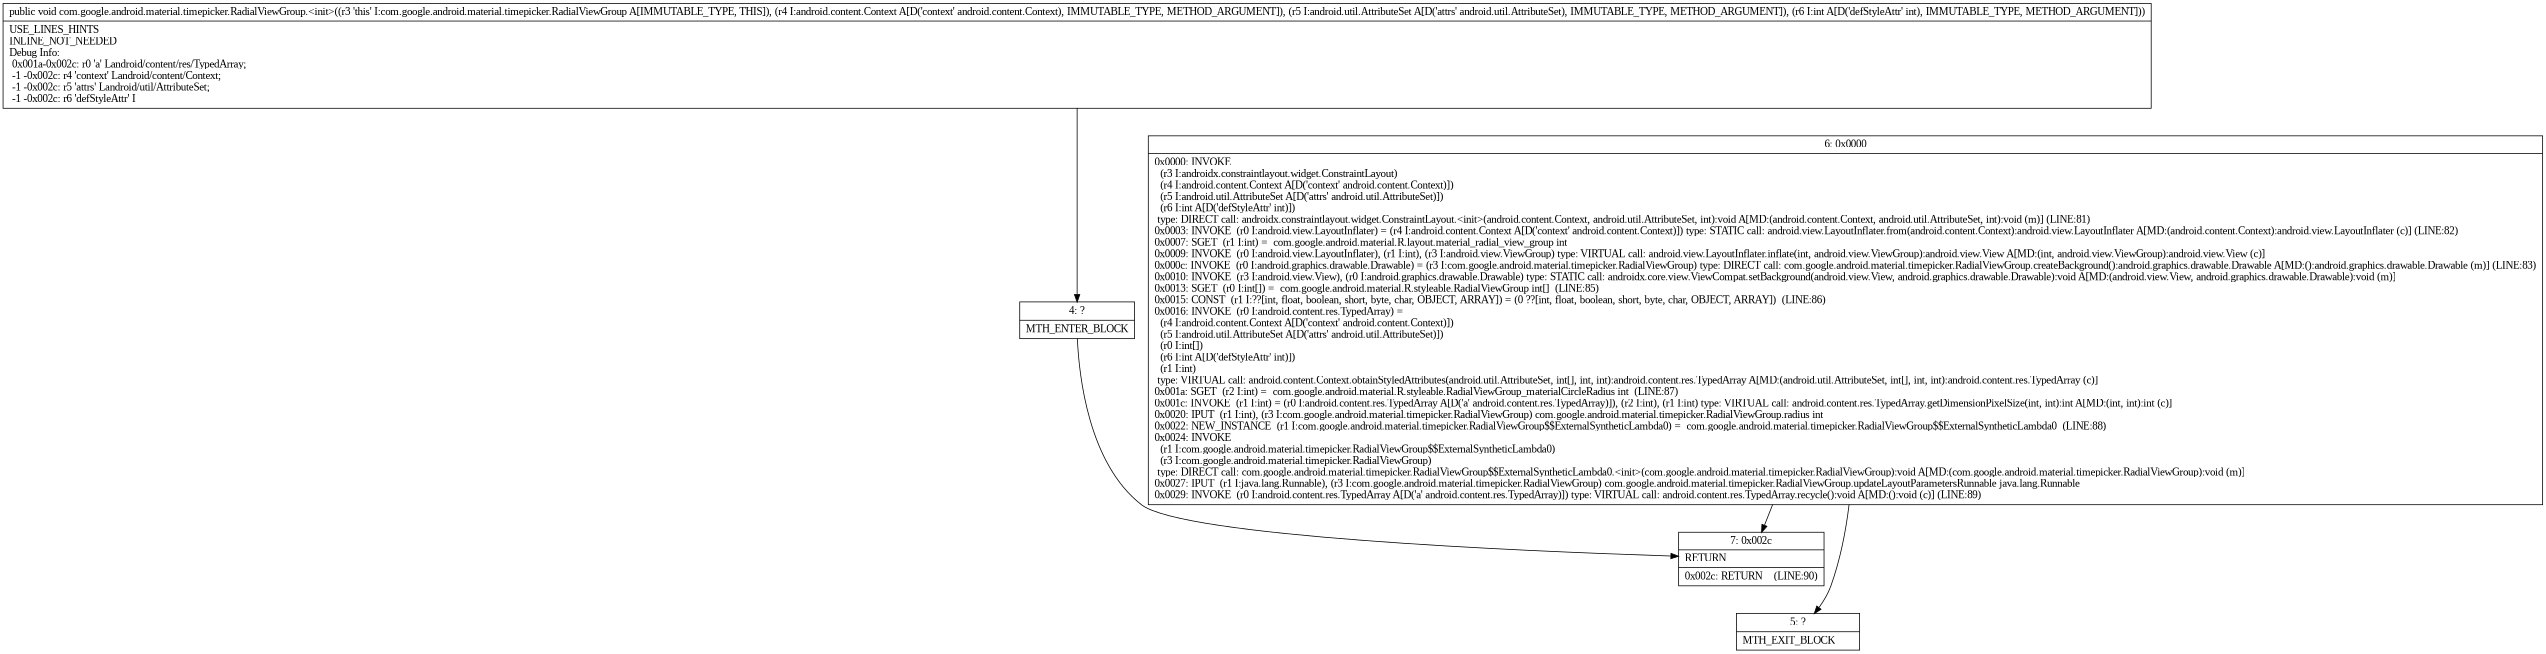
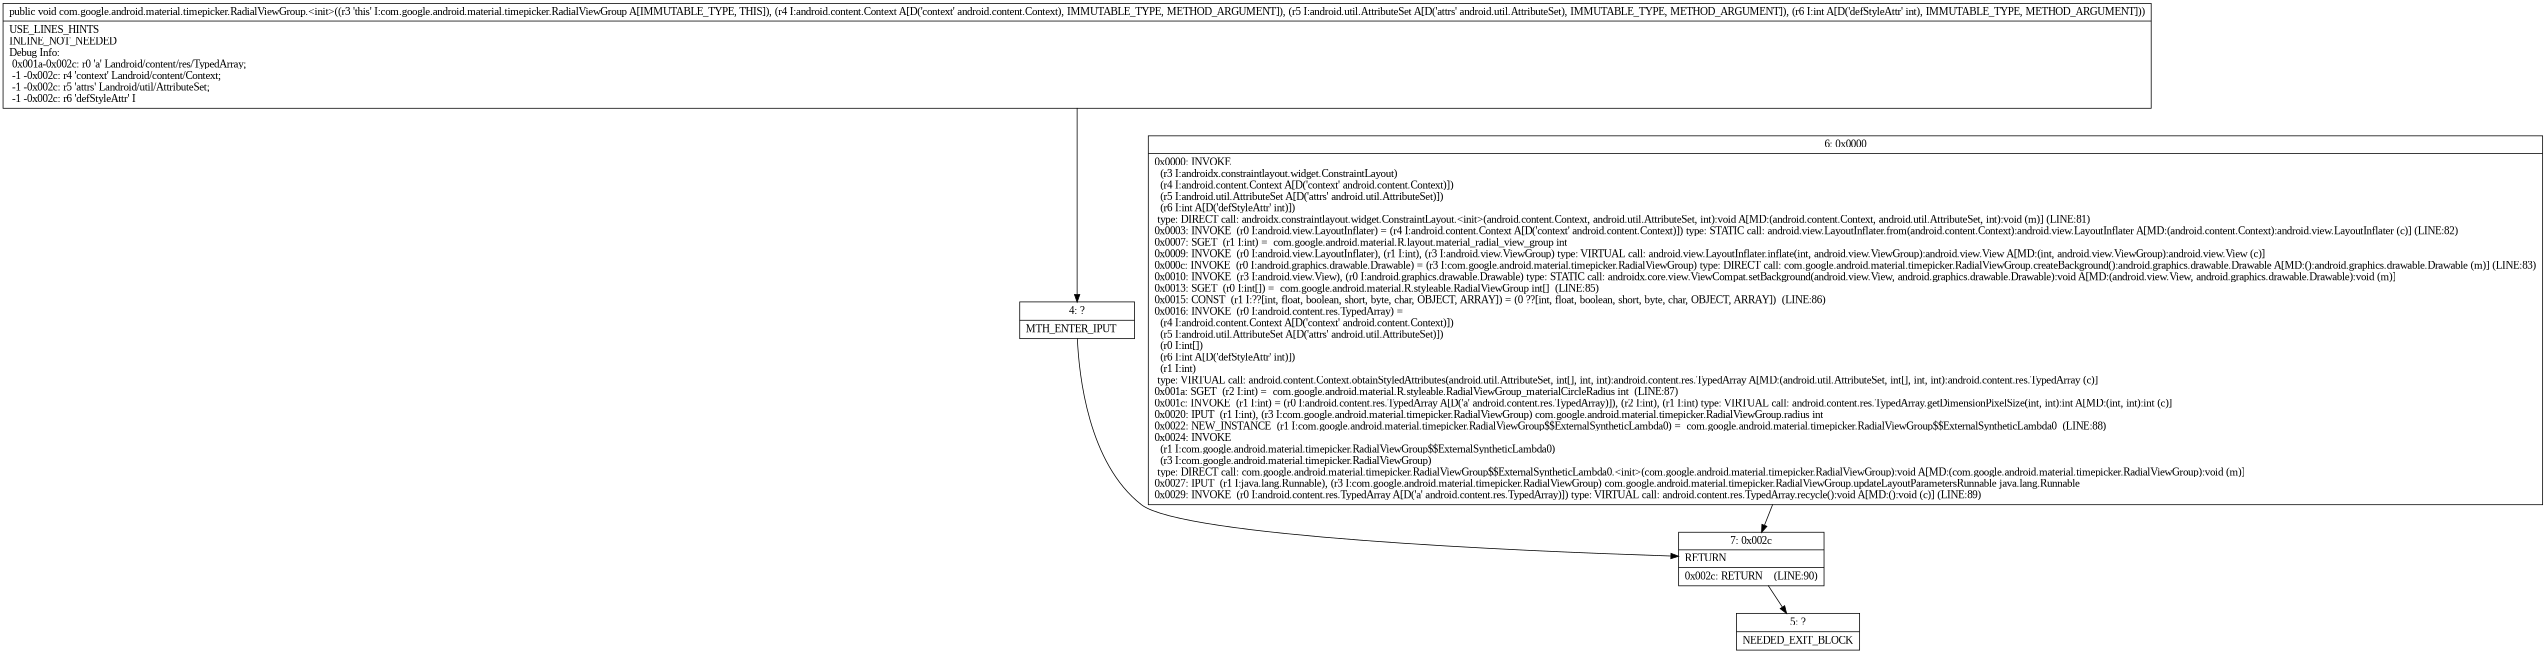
node "4: ?": text "MTH_ENTER_BLOCK" -> "MTH_ENTER_IPUT"
edge "6: 0x0000" -> "5: ?": now "7: 0x002c" -> "5: ?"
node "5: ?": text "MTH_EXIT_BLOCK" -> "NEEDED_EXIT_BLOCK"
